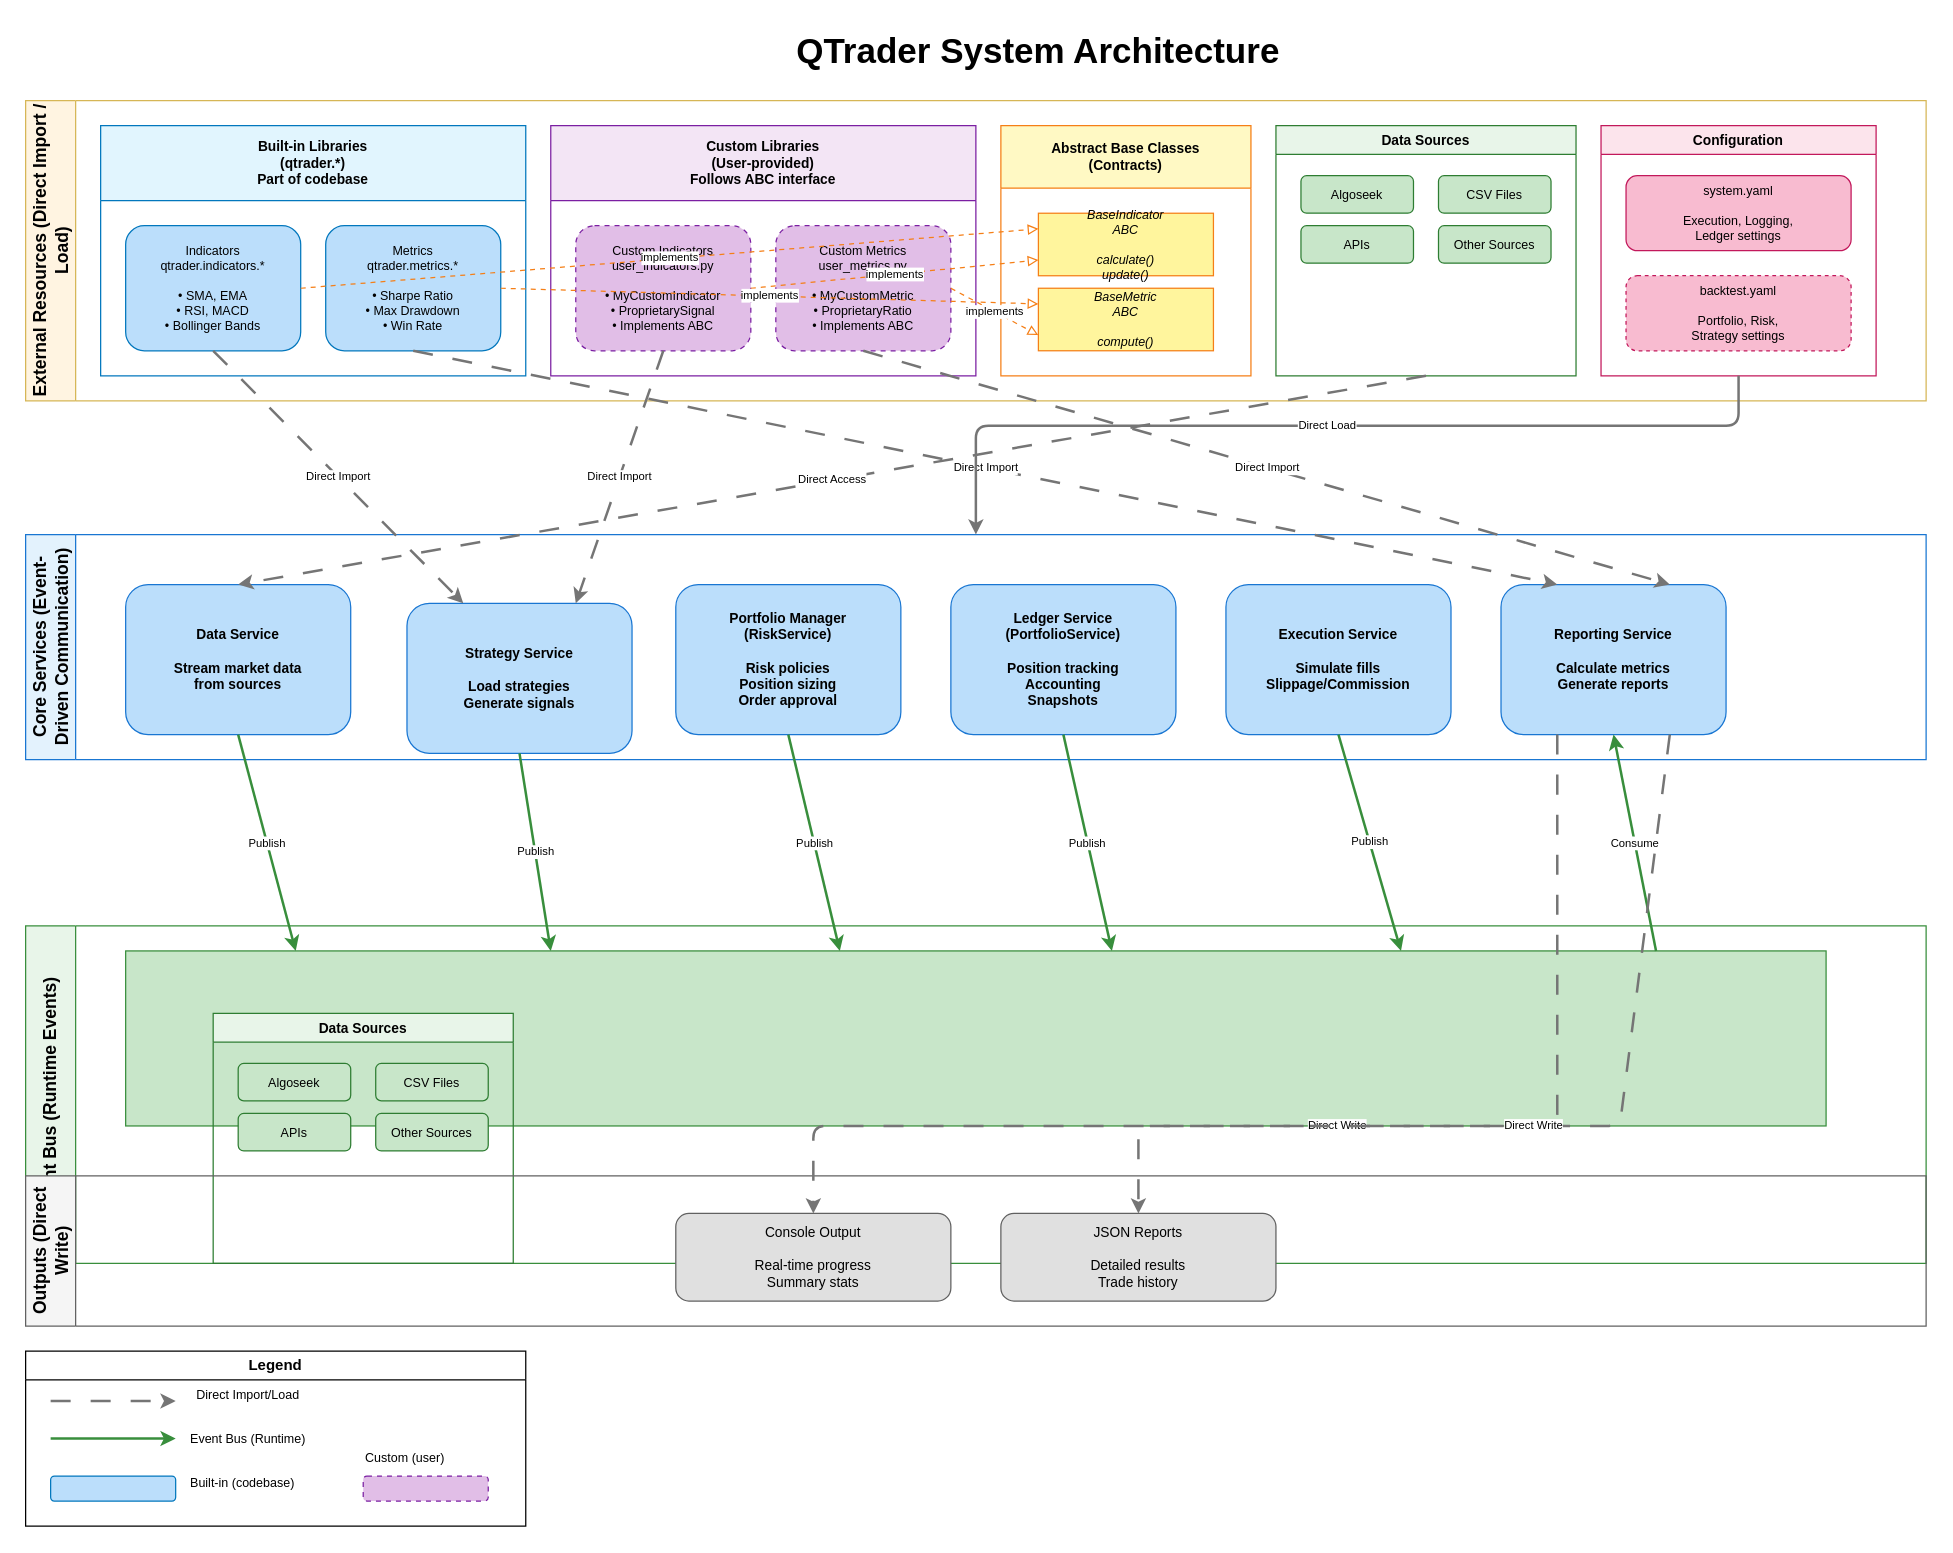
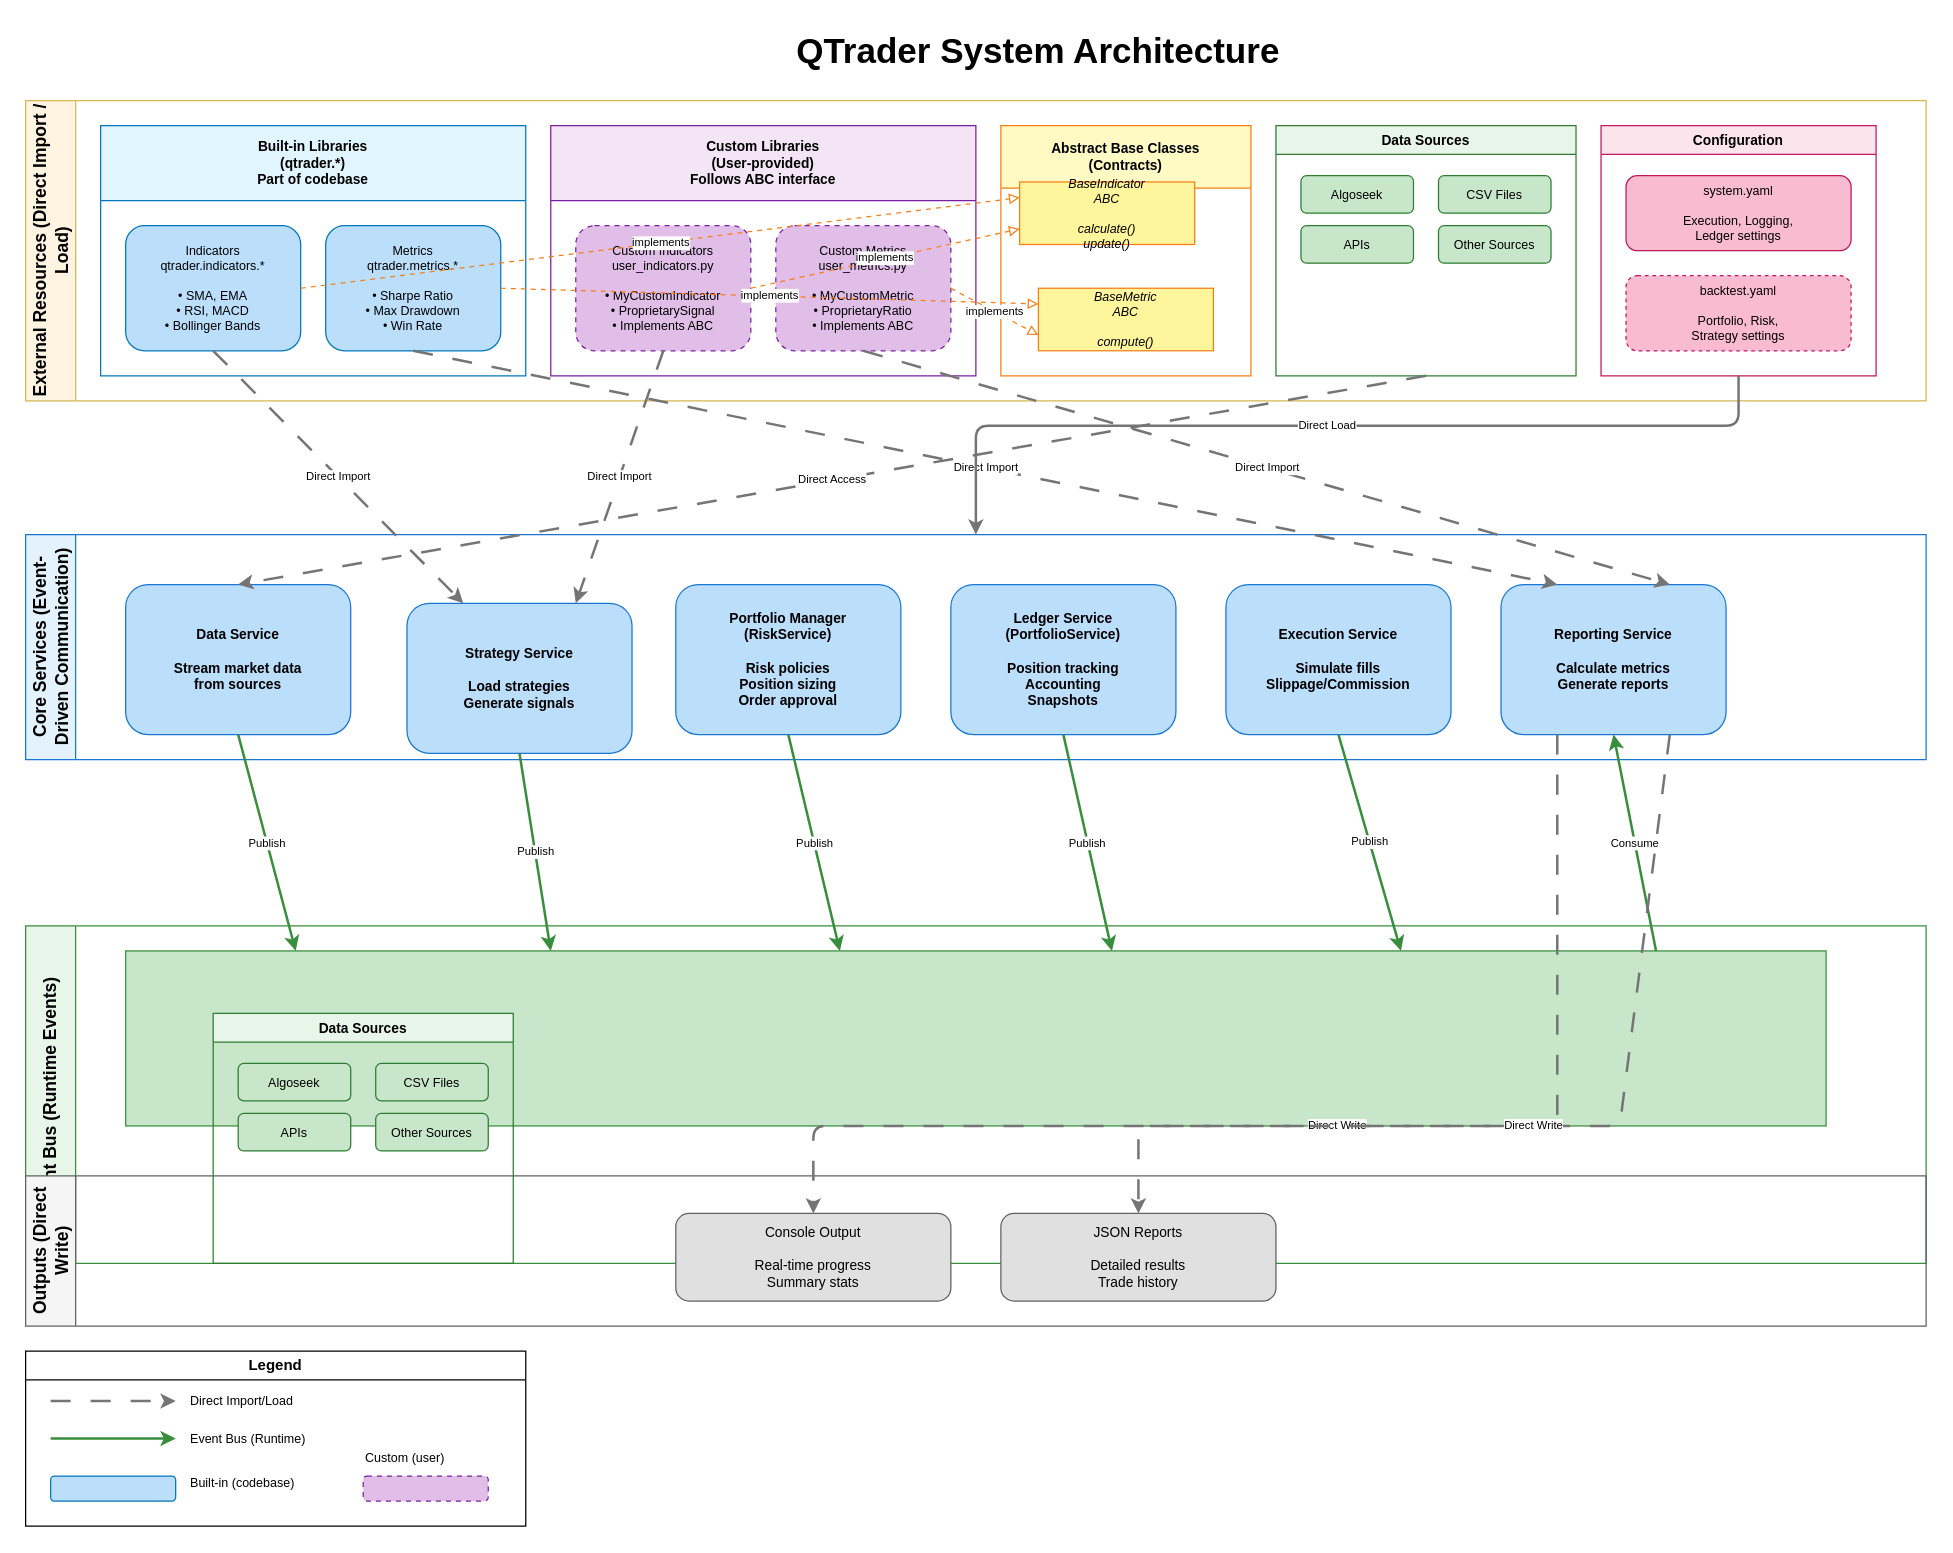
node "BaseIndicator ABC calculate() update()": moved (1126, 244) -> (1107, 213)
node "Direct Import/Load": moved (269, 1394) -> (263, 1401)
